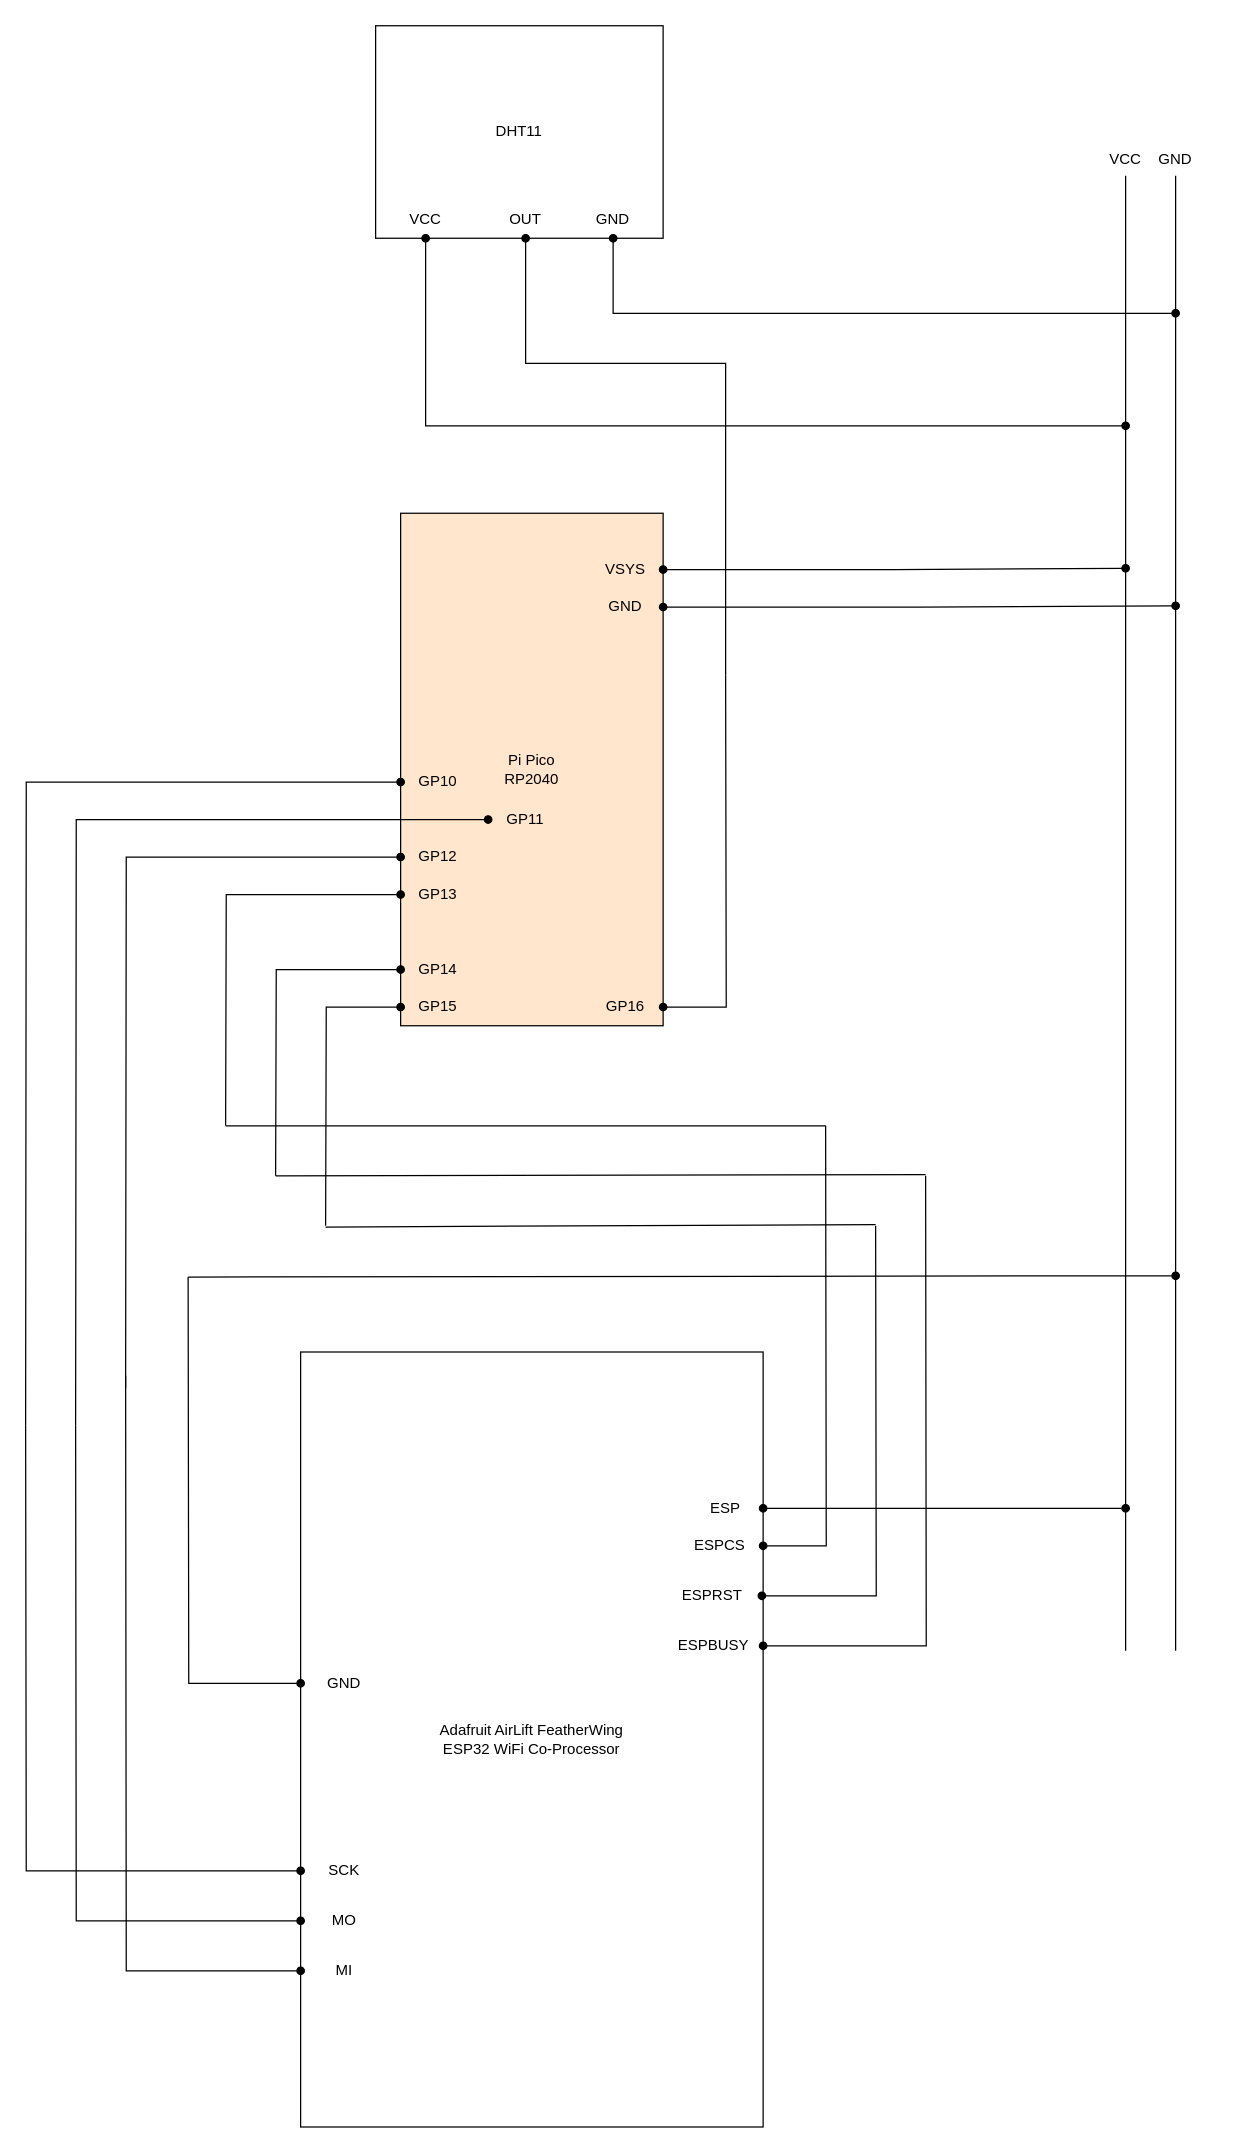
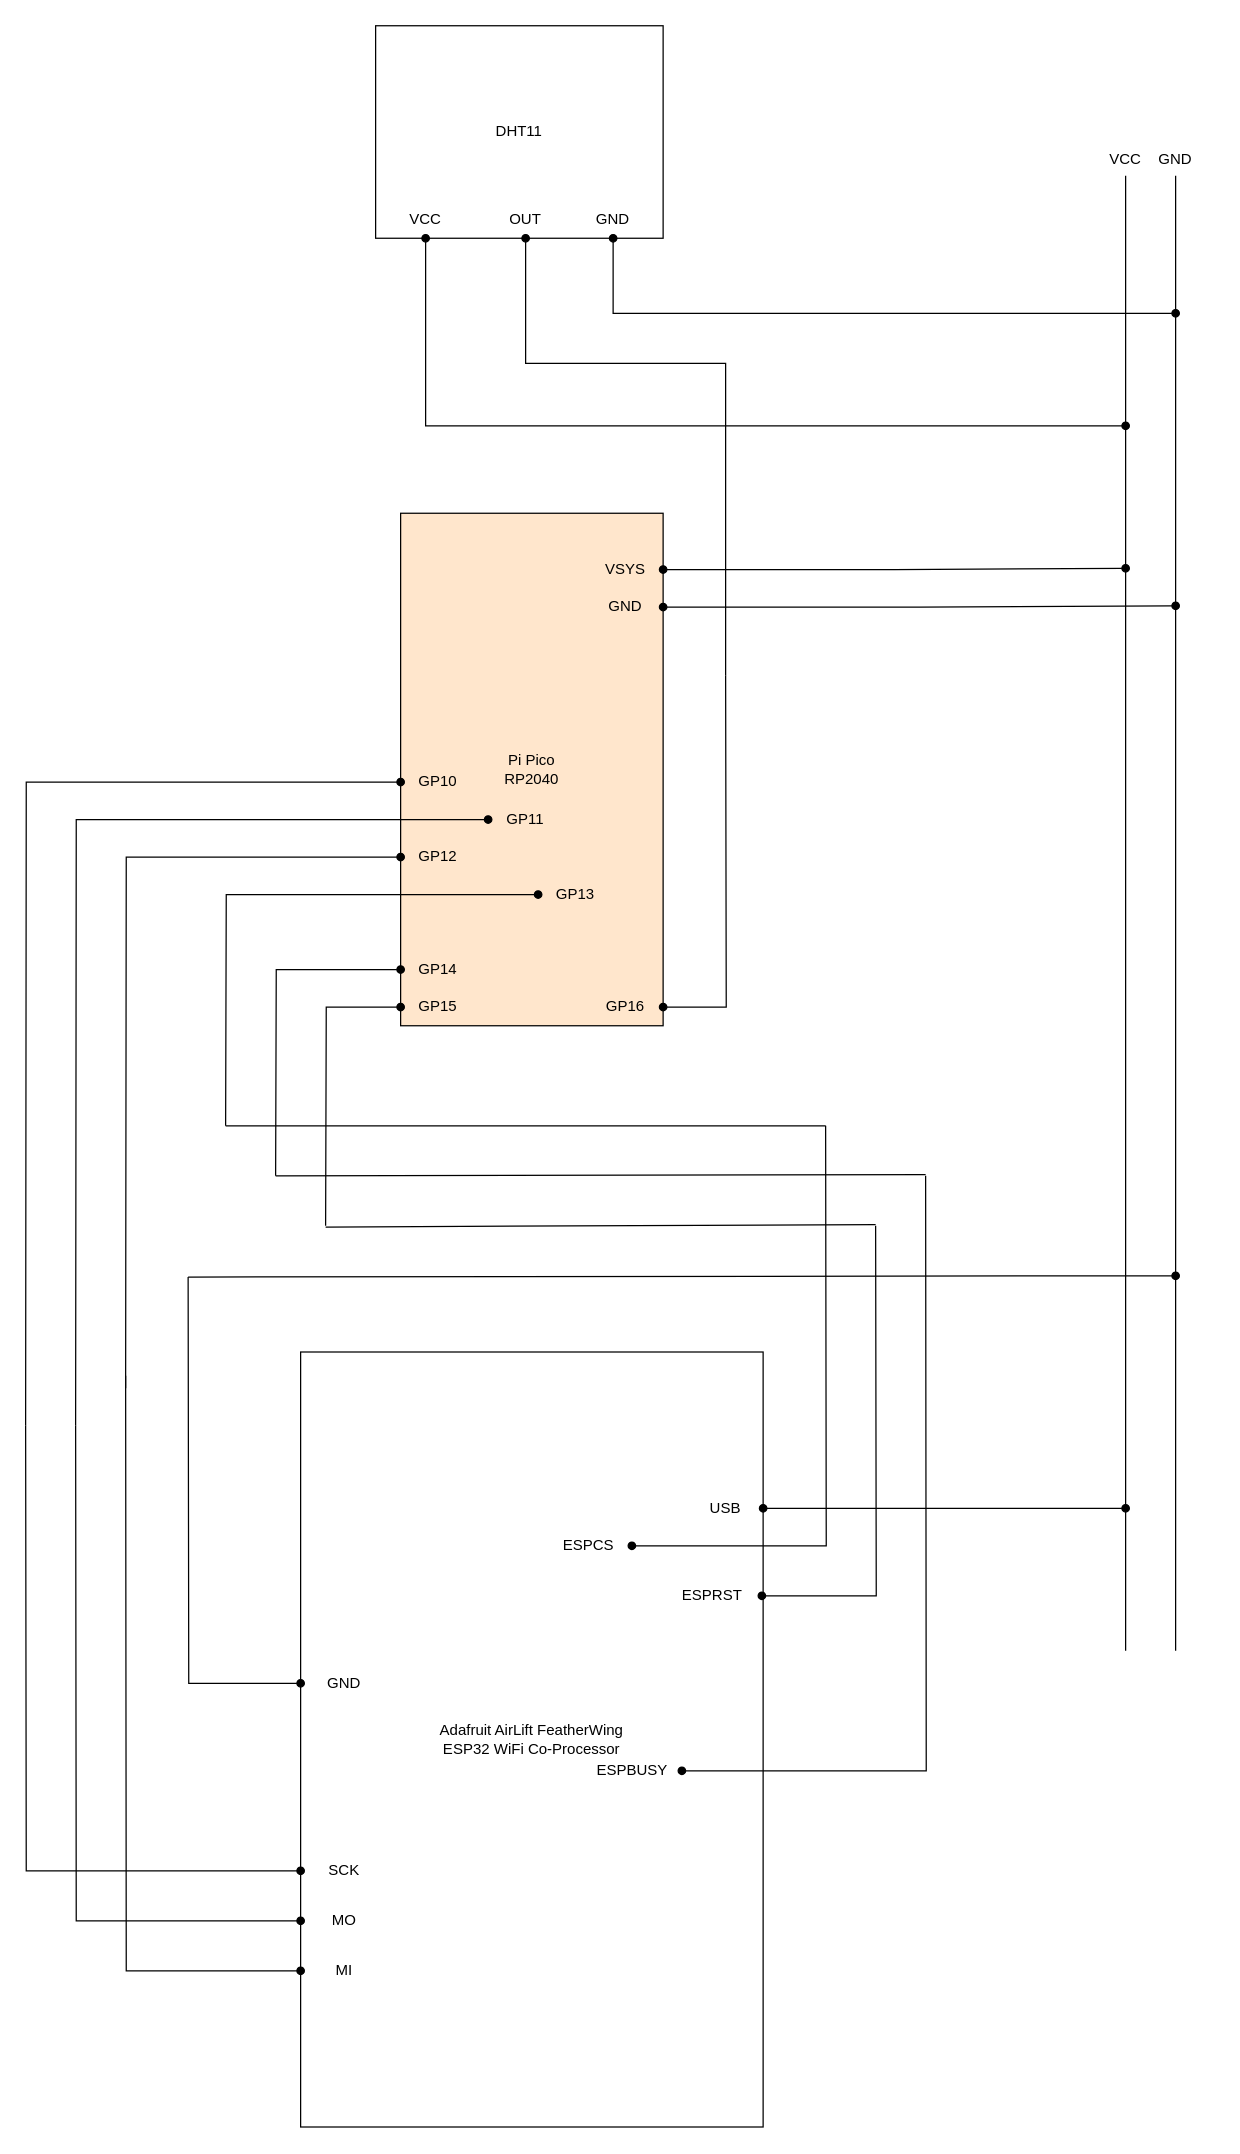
node "GP13": moved (438, 894) -> (576, 894)
node "ESP": label "ESP" -> "USB"
node "ESPCS": moved (720, 1546) -> (589, 1546)
node "ESPBUSY": moved (714, 1646) -> (633, 1771)
